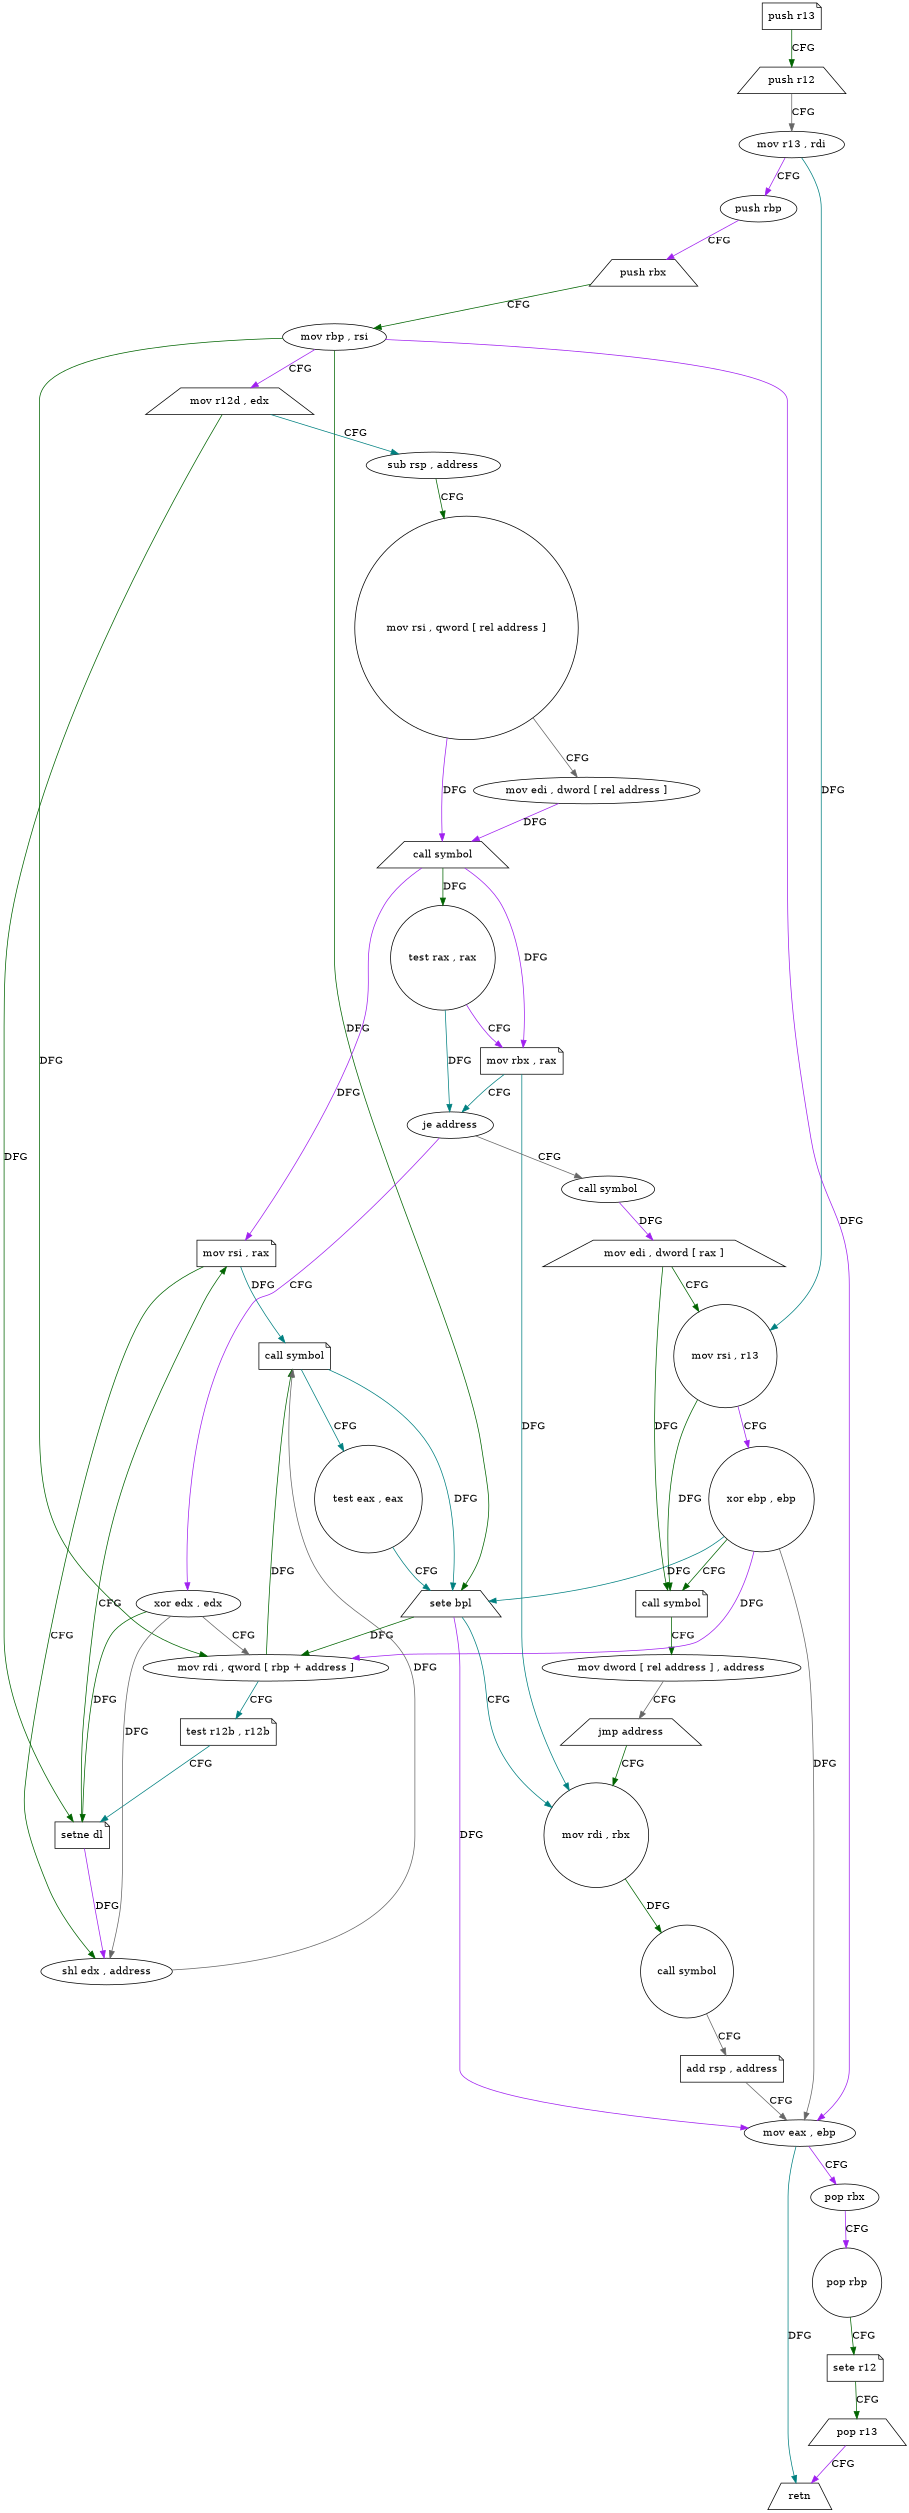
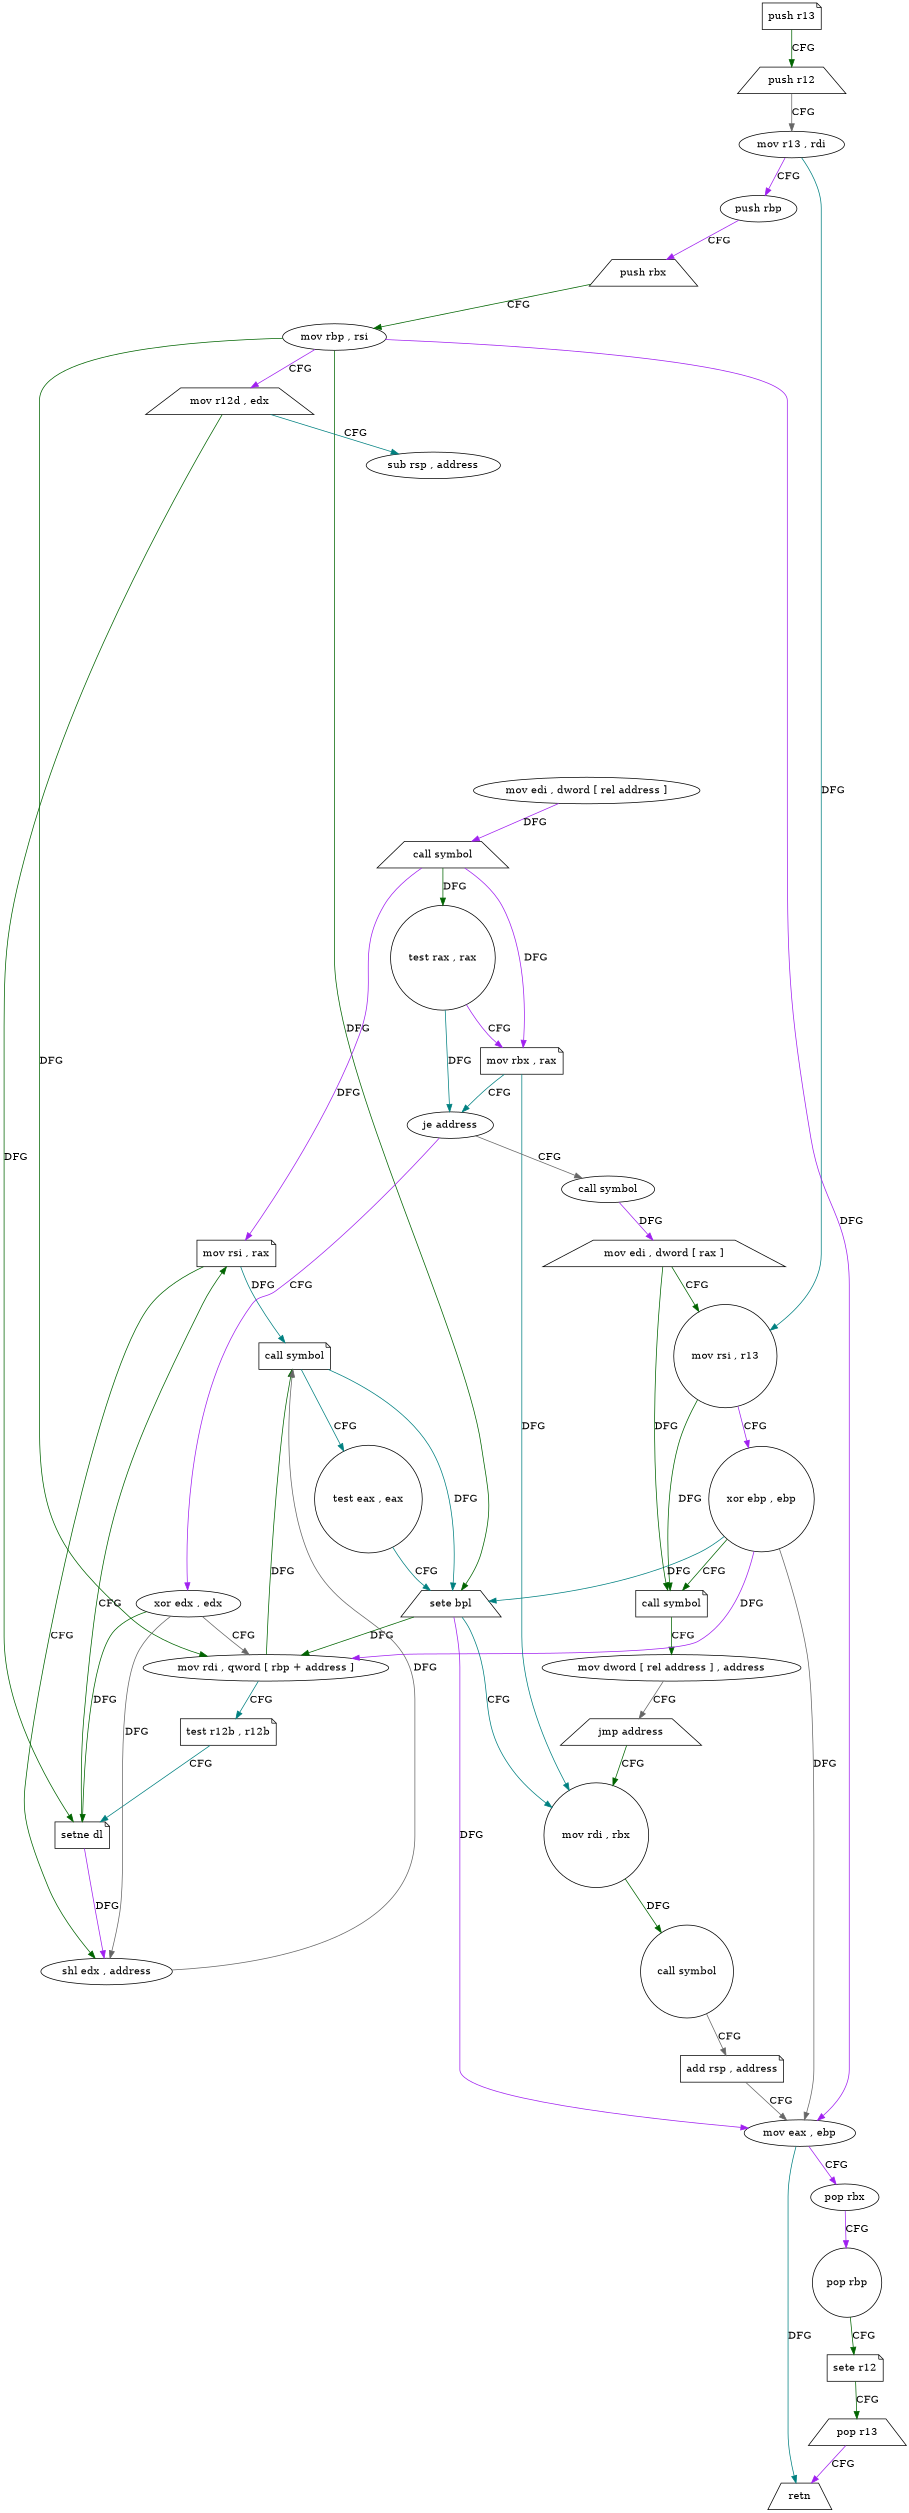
node "mov rsi , qword [ rel address ]": removed
